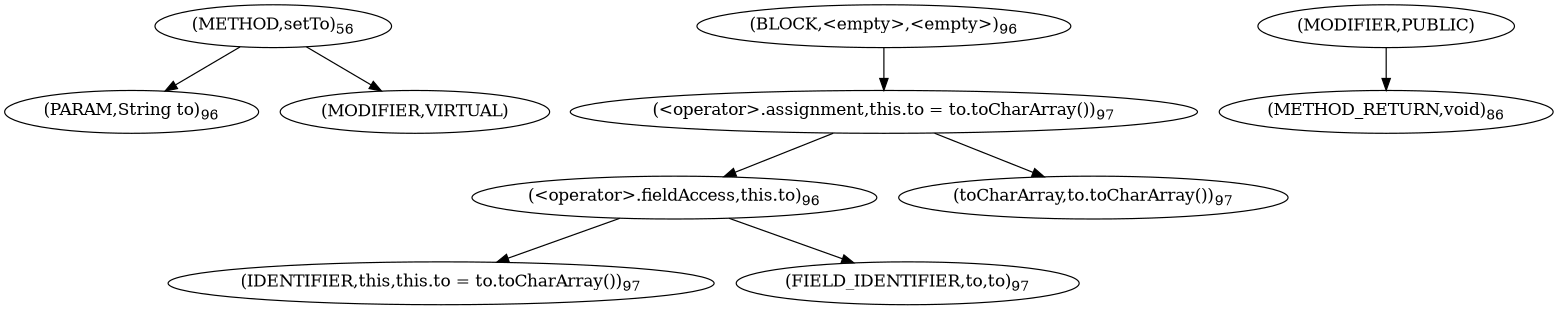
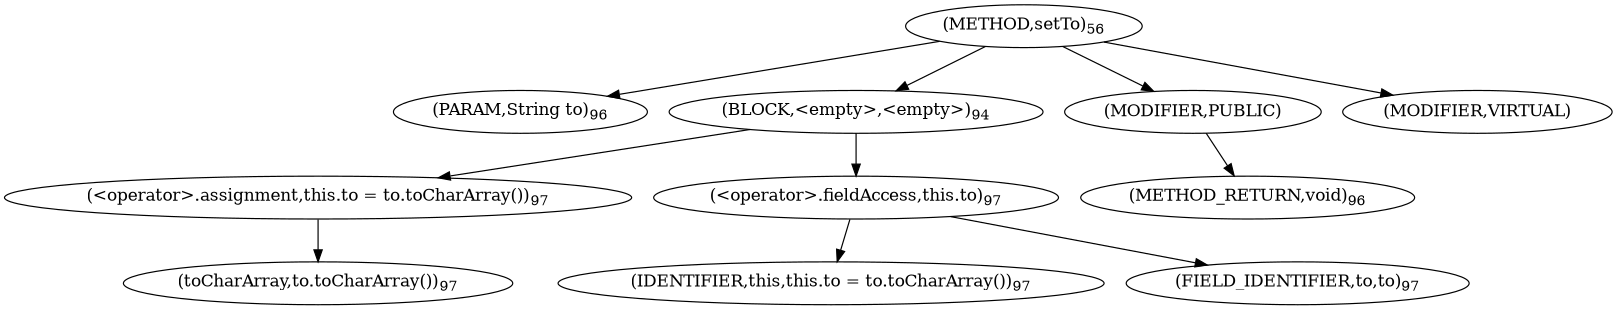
node "(BLOCK,<empty>,<empty>)": text "96" -> "94"
edge "(METHOD,setTo)" -> "(BLOCK,<empty>,<empty>)": added
edge "(METHOD,setTo)" -> "(MODIFIER,PUBLIC)": added
node "(METHOD_RETURN,void)": text "86" -> "96"
edge "(<operator>.assignment,this.to = to.toCharArray())" -> "(<operator>.fieldAccess,this.to)": now "(BLOCK,<empty>,<empty>)" -> "(<operator>.fieldAccess,this.to)"
node "(<operator>.fieldAccess,this.to)": text "96" -> "97"
